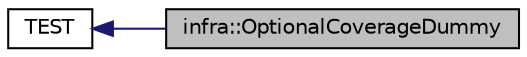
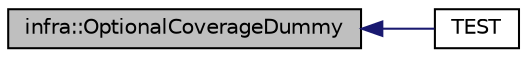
edge "infra::OptionalCoverageDummy" -> "TEST": reversed
